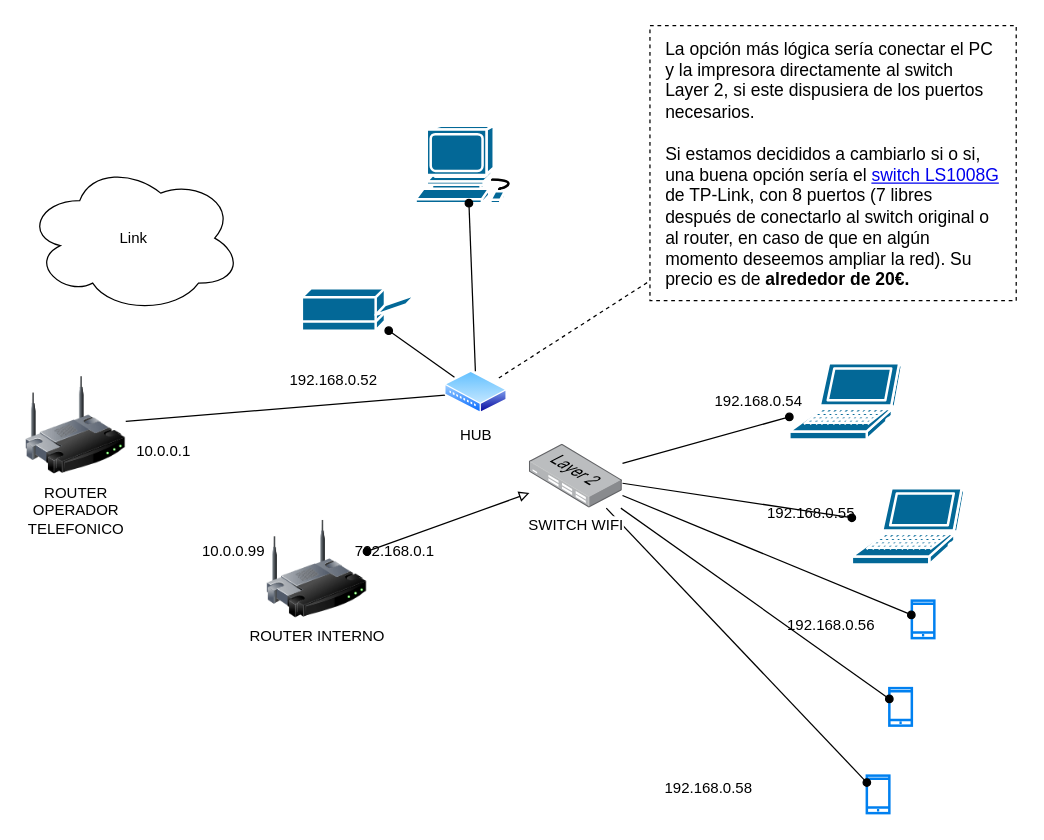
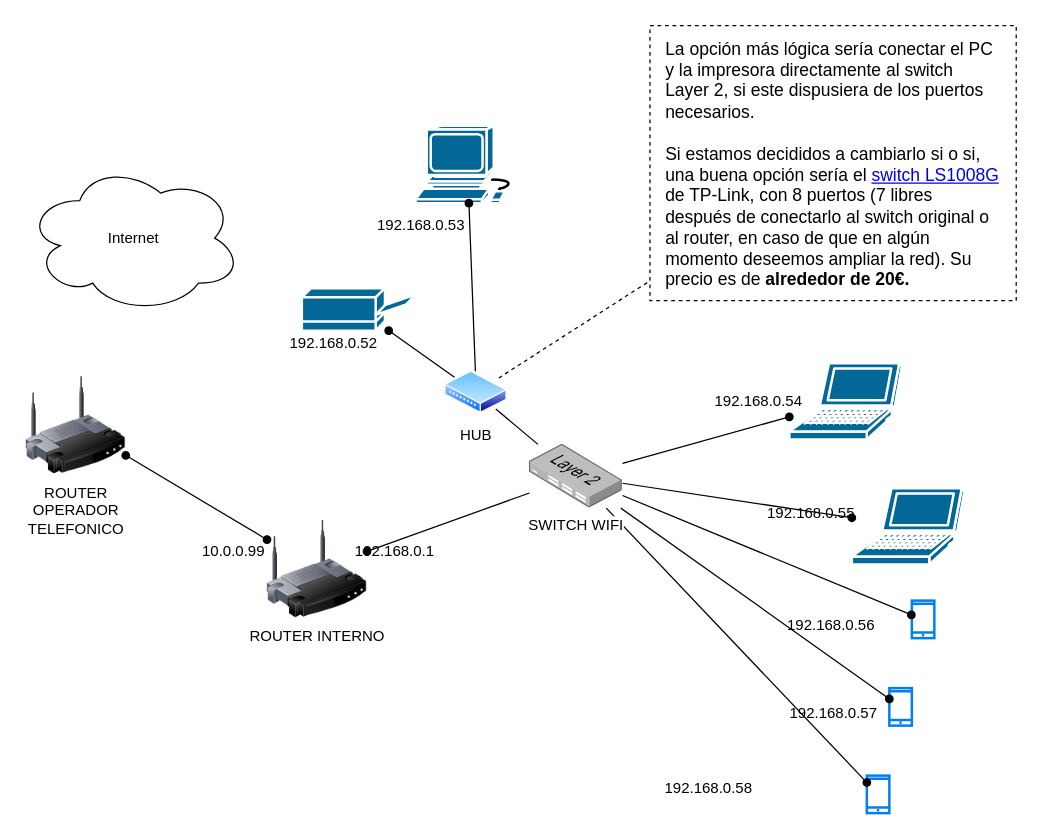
node "192.168.0.53": added
node "Link": label "Link" -> "Internet"
node "192.168.0.52": moved (333, 381) -> (333, 343)
edge "HUB" -- "ROUTER OPERADOR TELEFONICO": now "HUB" -- "SWITCH WIFI"
node "10.0.0.1": removed
edge "SWITCH WIFI" -- "ROUTER INTERNO": arrowhead block -> none
edge "ROUTER OPERADOR TELEFONICO" -- "ROUTER INTERNO": added
node "792.168.0.1": label "792.168.0.1" -> "192.168.0.1"
node "192.168.0.57": added
